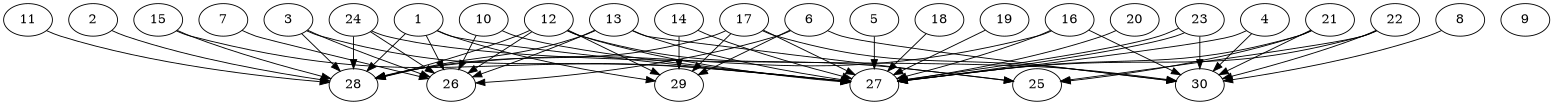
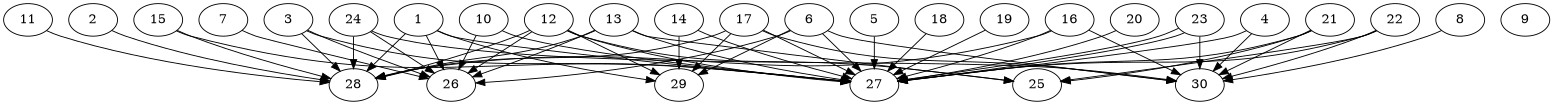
edge "6" -> "27": added
